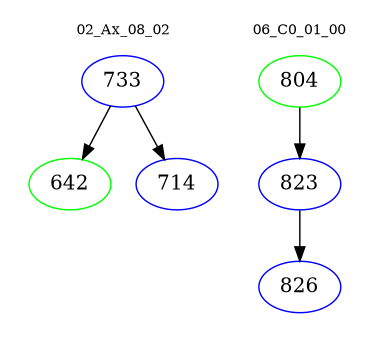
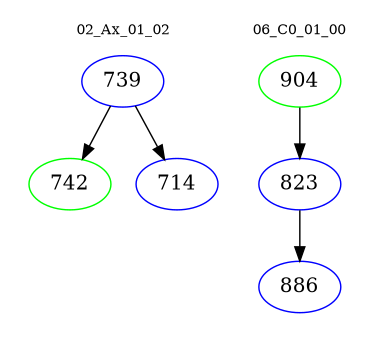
cluster "02_Ax_08_02": label "02_Ax_08_02" -> "02_Ax_01_02"
node "733": label "733" -> "739"
node "804": label "804" -> "904"
node "642": label "642" -> "742"
node "826": label "826" -> "886"
